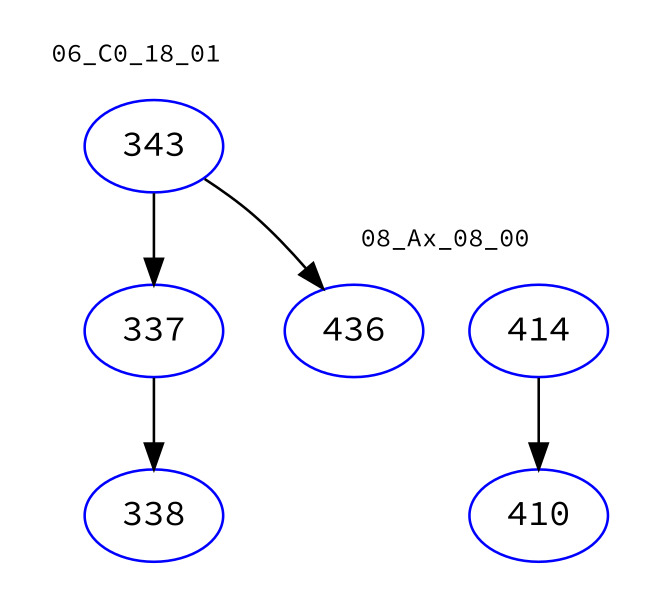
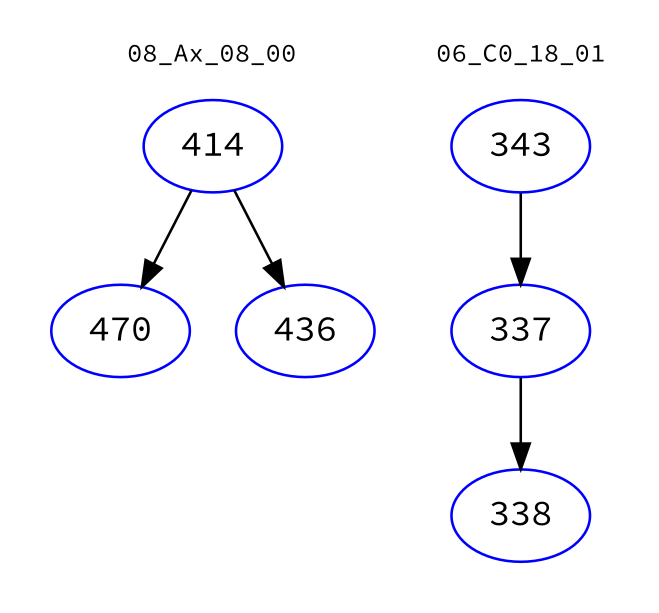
edge "343" -> "436": now "414" -> "436"
node "410": label "410" -> "470"
